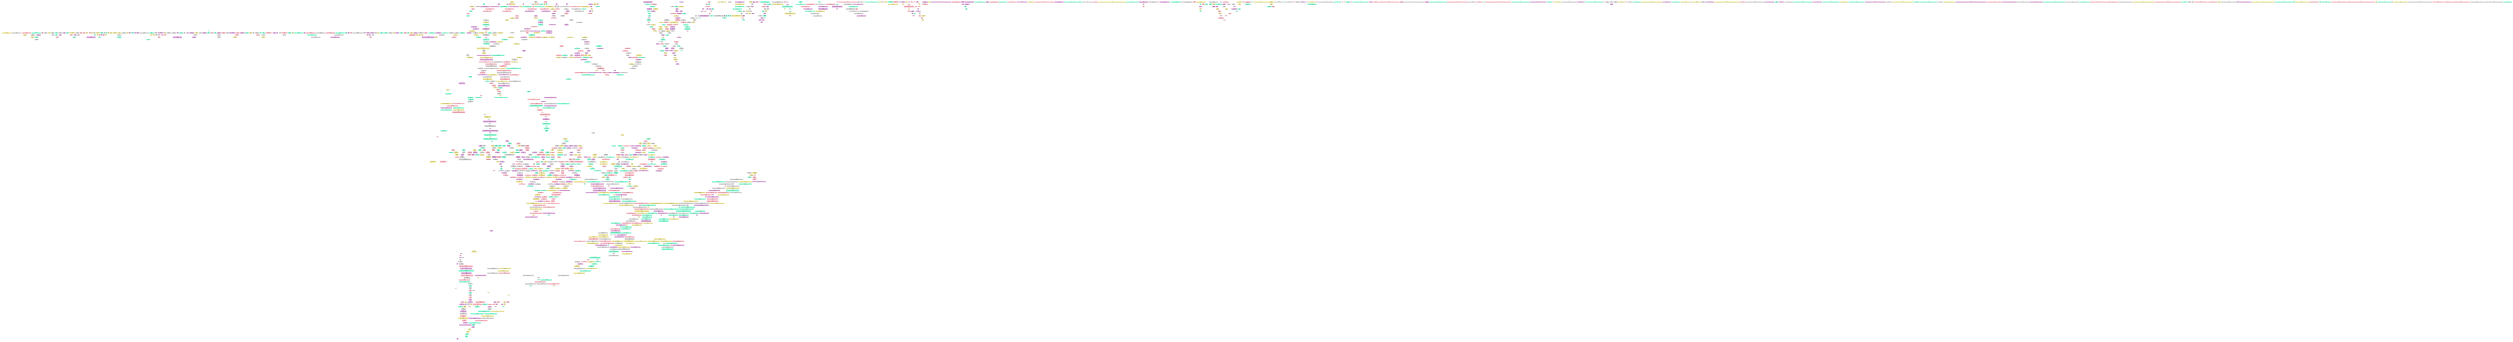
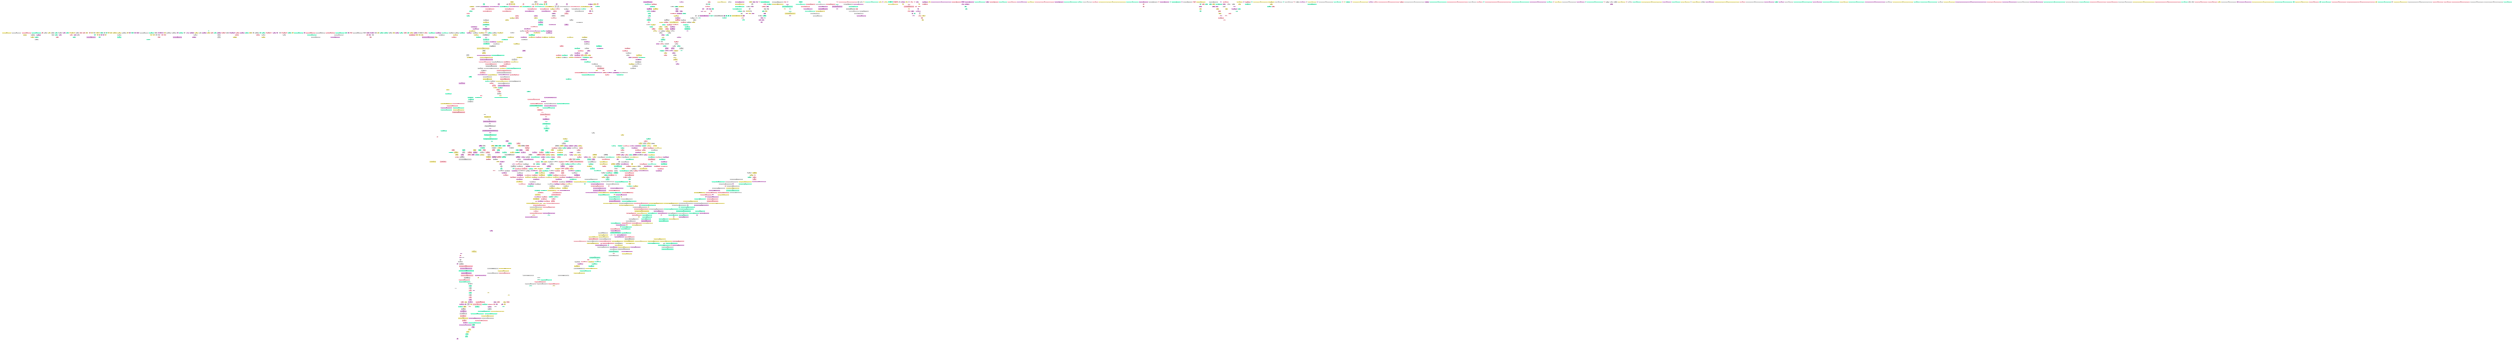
node "NodeID: 147": fillcolor aquamarine -> khaki
node "NodeID: 384": fillcolor aquamarine -> khaki
